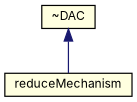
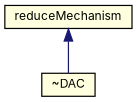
edge "reduceMechanism" -> "~DAC": reversed
